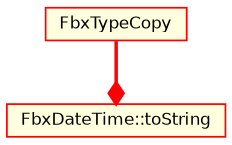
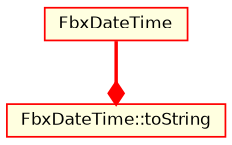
node "FbxTypeCopy": label "FbxTypeCopy" -> "FbxDateTime"
